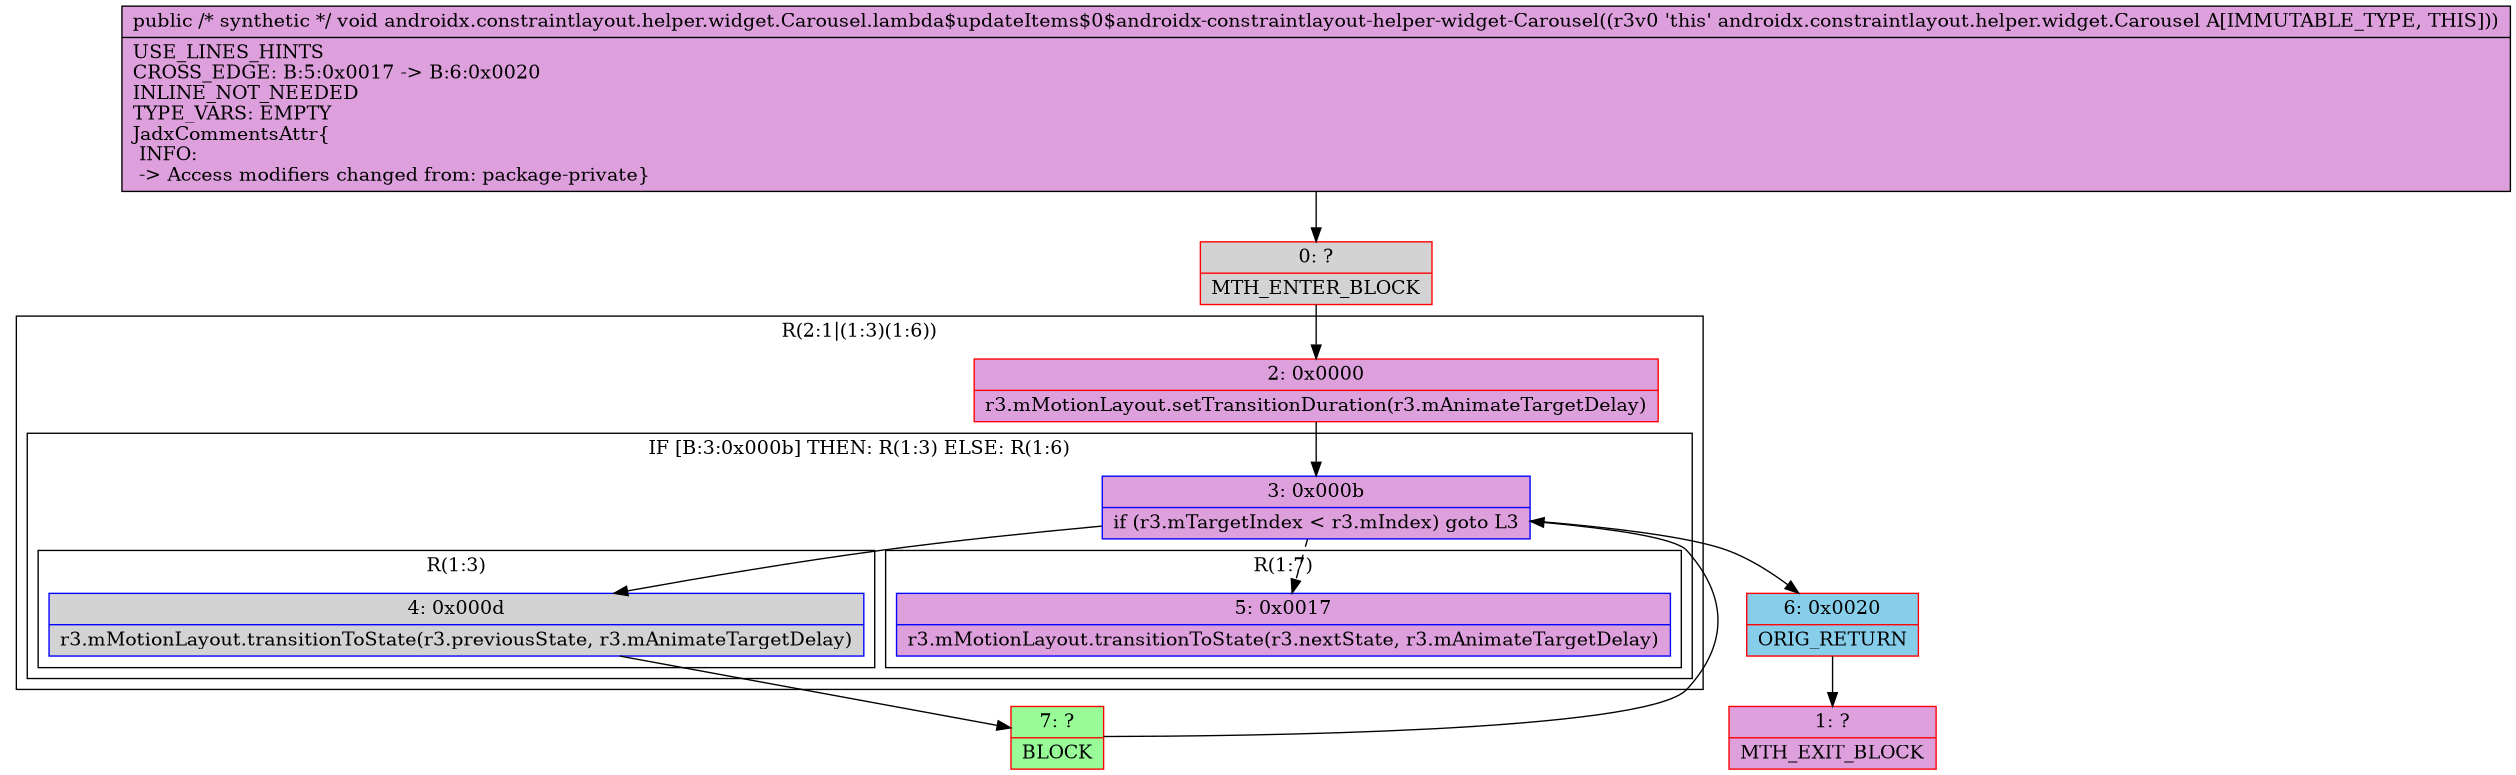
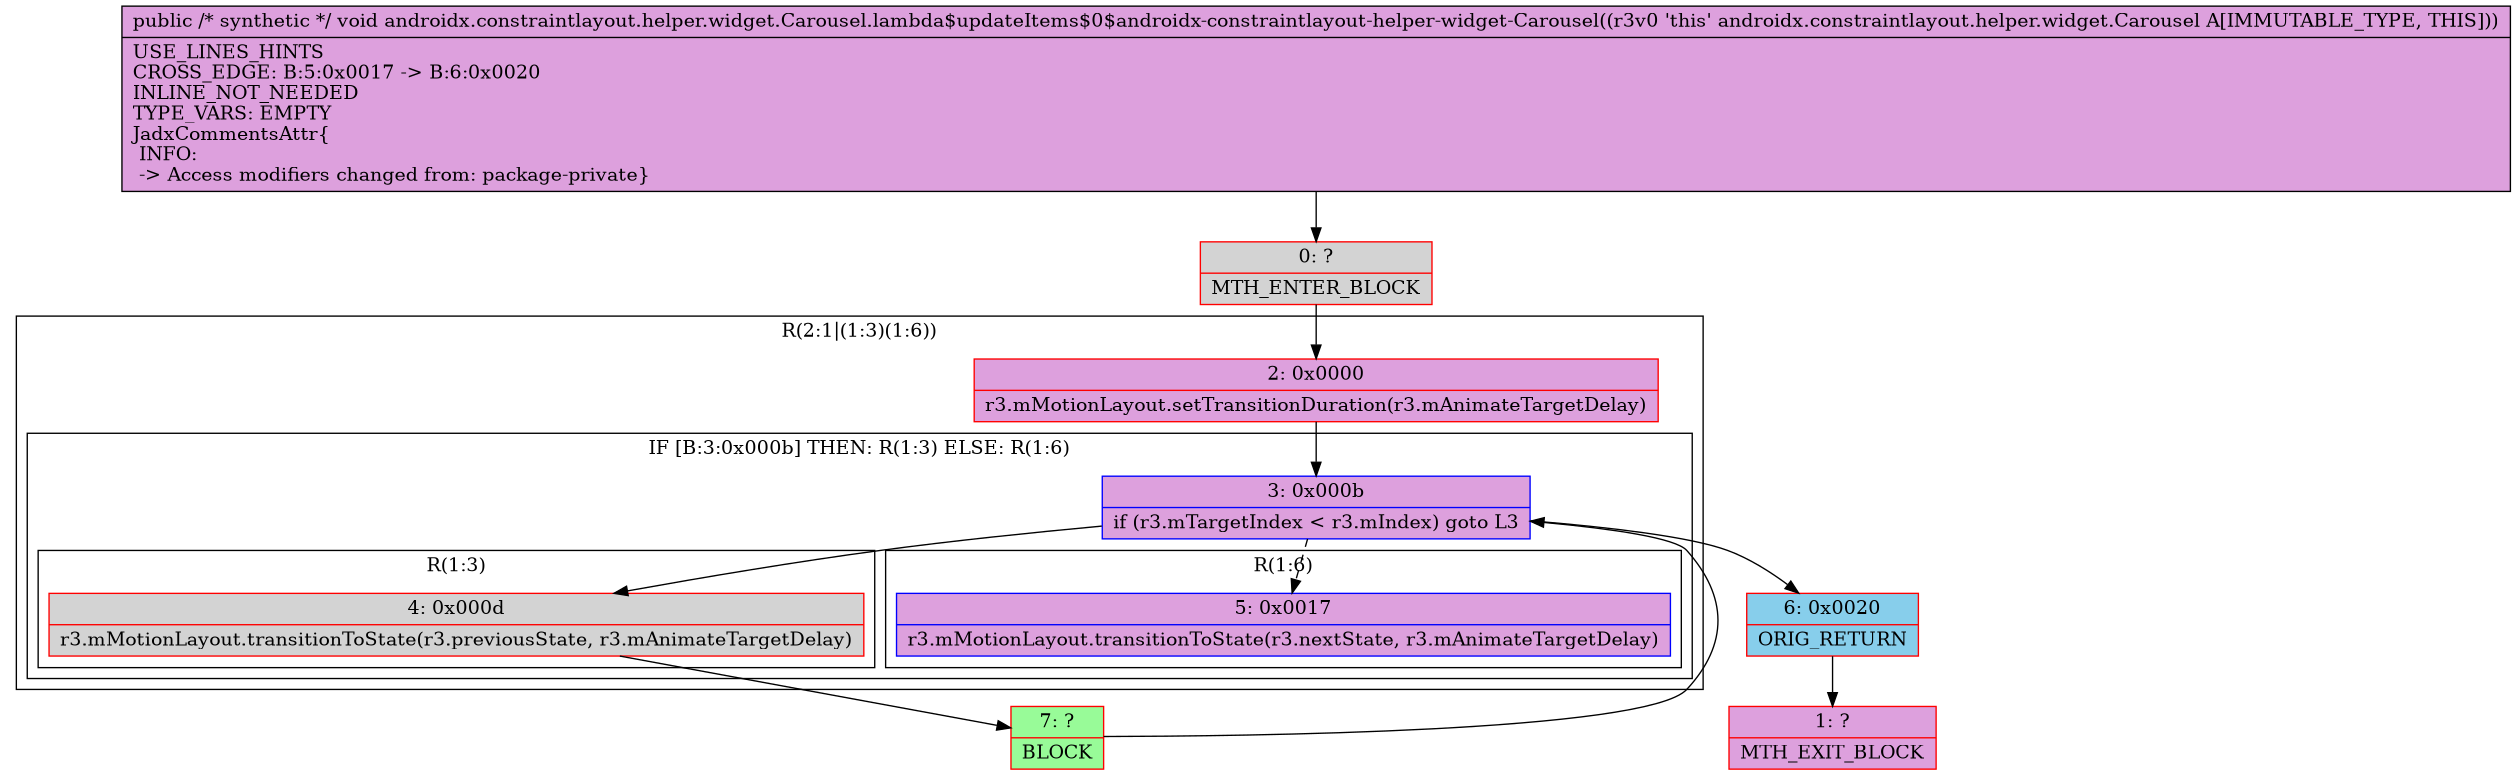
cluster "R(1:7)": label "R(1:7)" -> "R(1:6)"
node "4: 0x000d": color blue -> red
